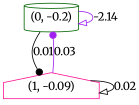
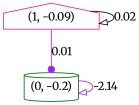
edge "(0, -0.2)" -> "(1, -0.09)": removed, label "0.01"
edge "(1, -0.09)" -> "(0, -0.2)": label "0.03" -> "0.01"
